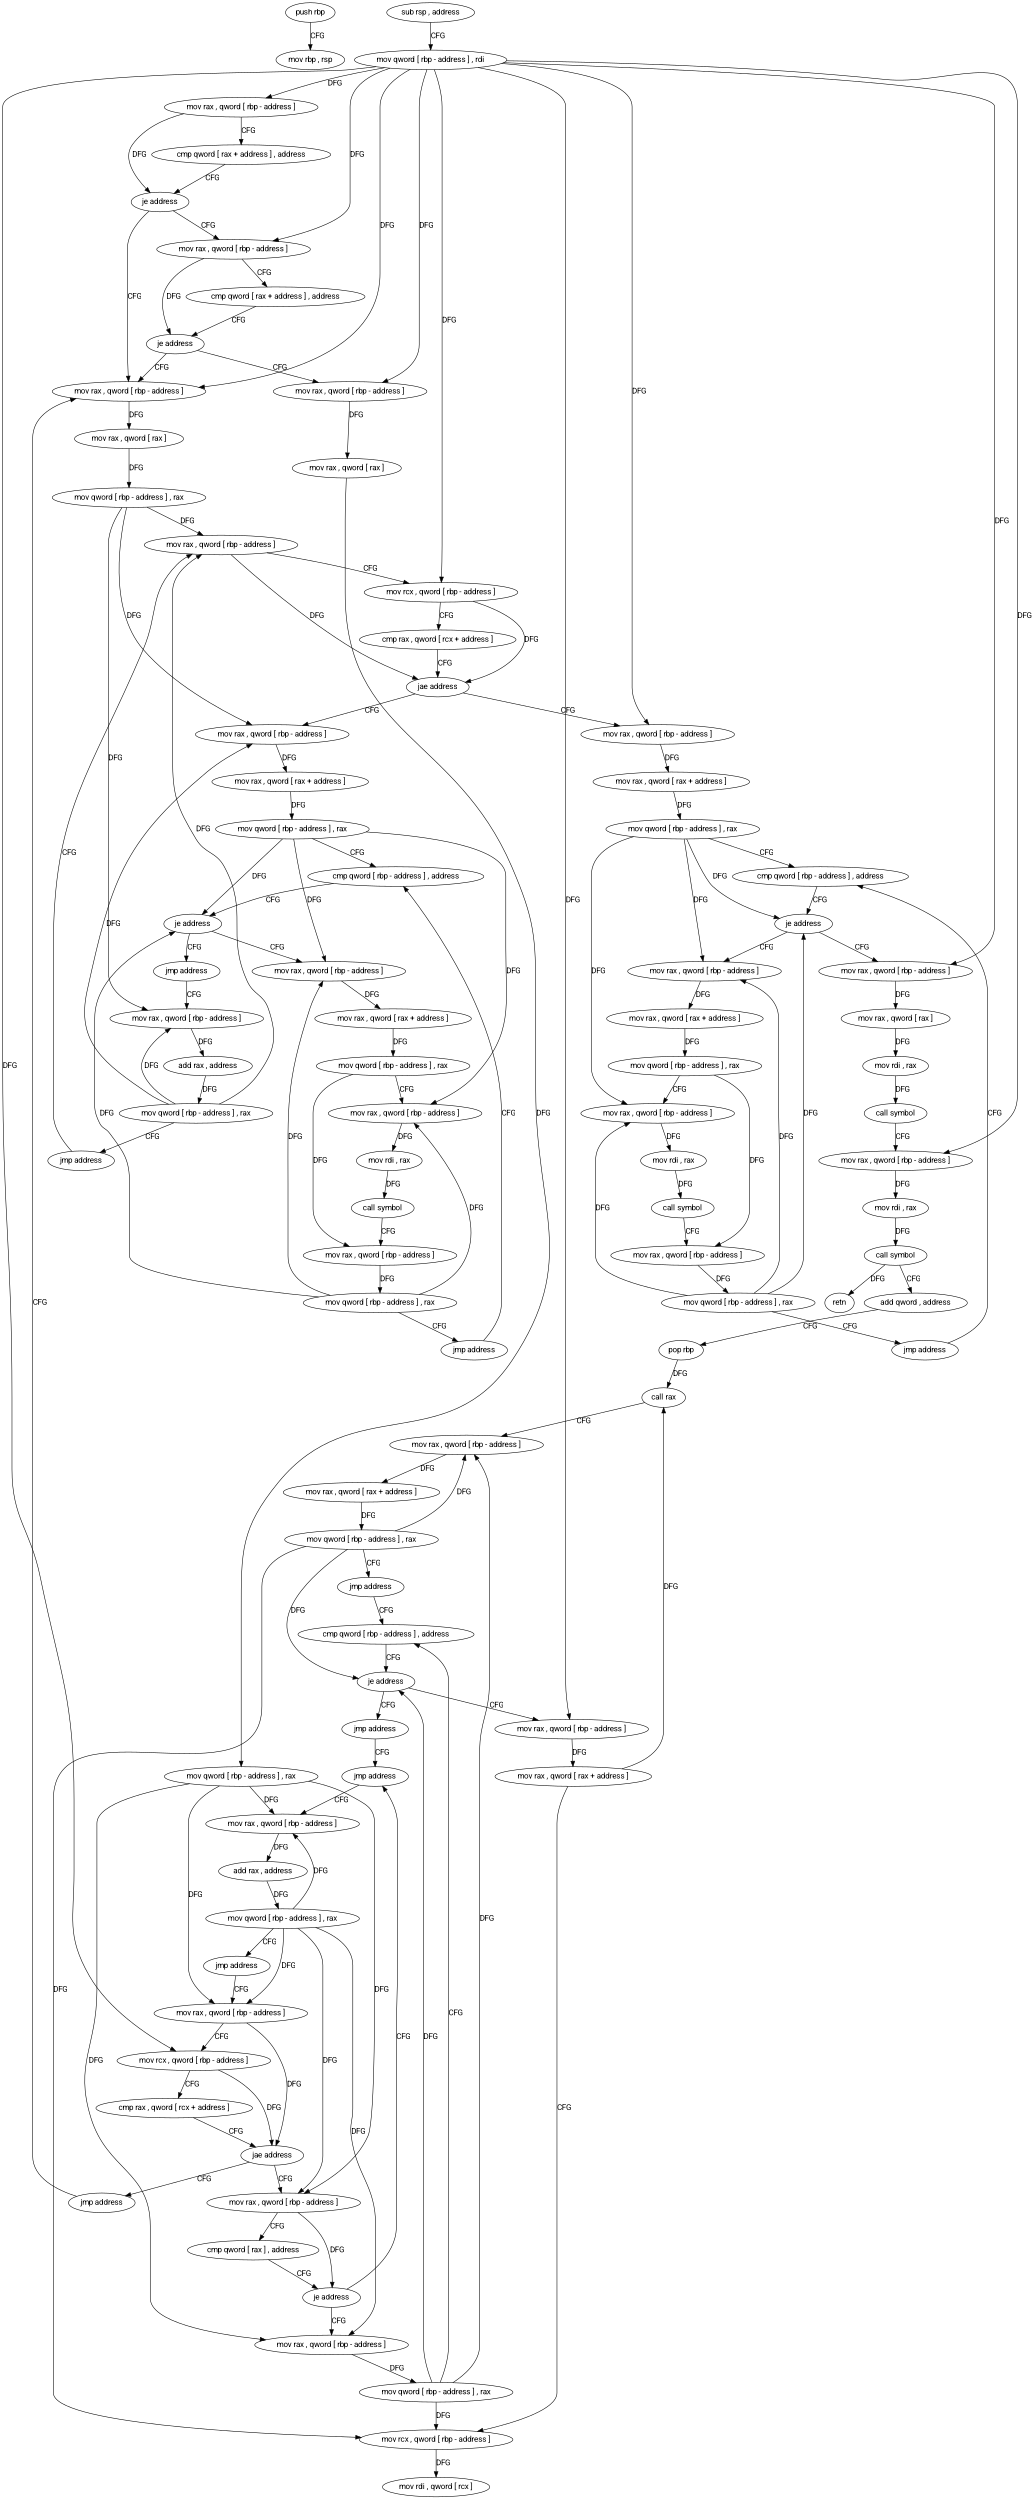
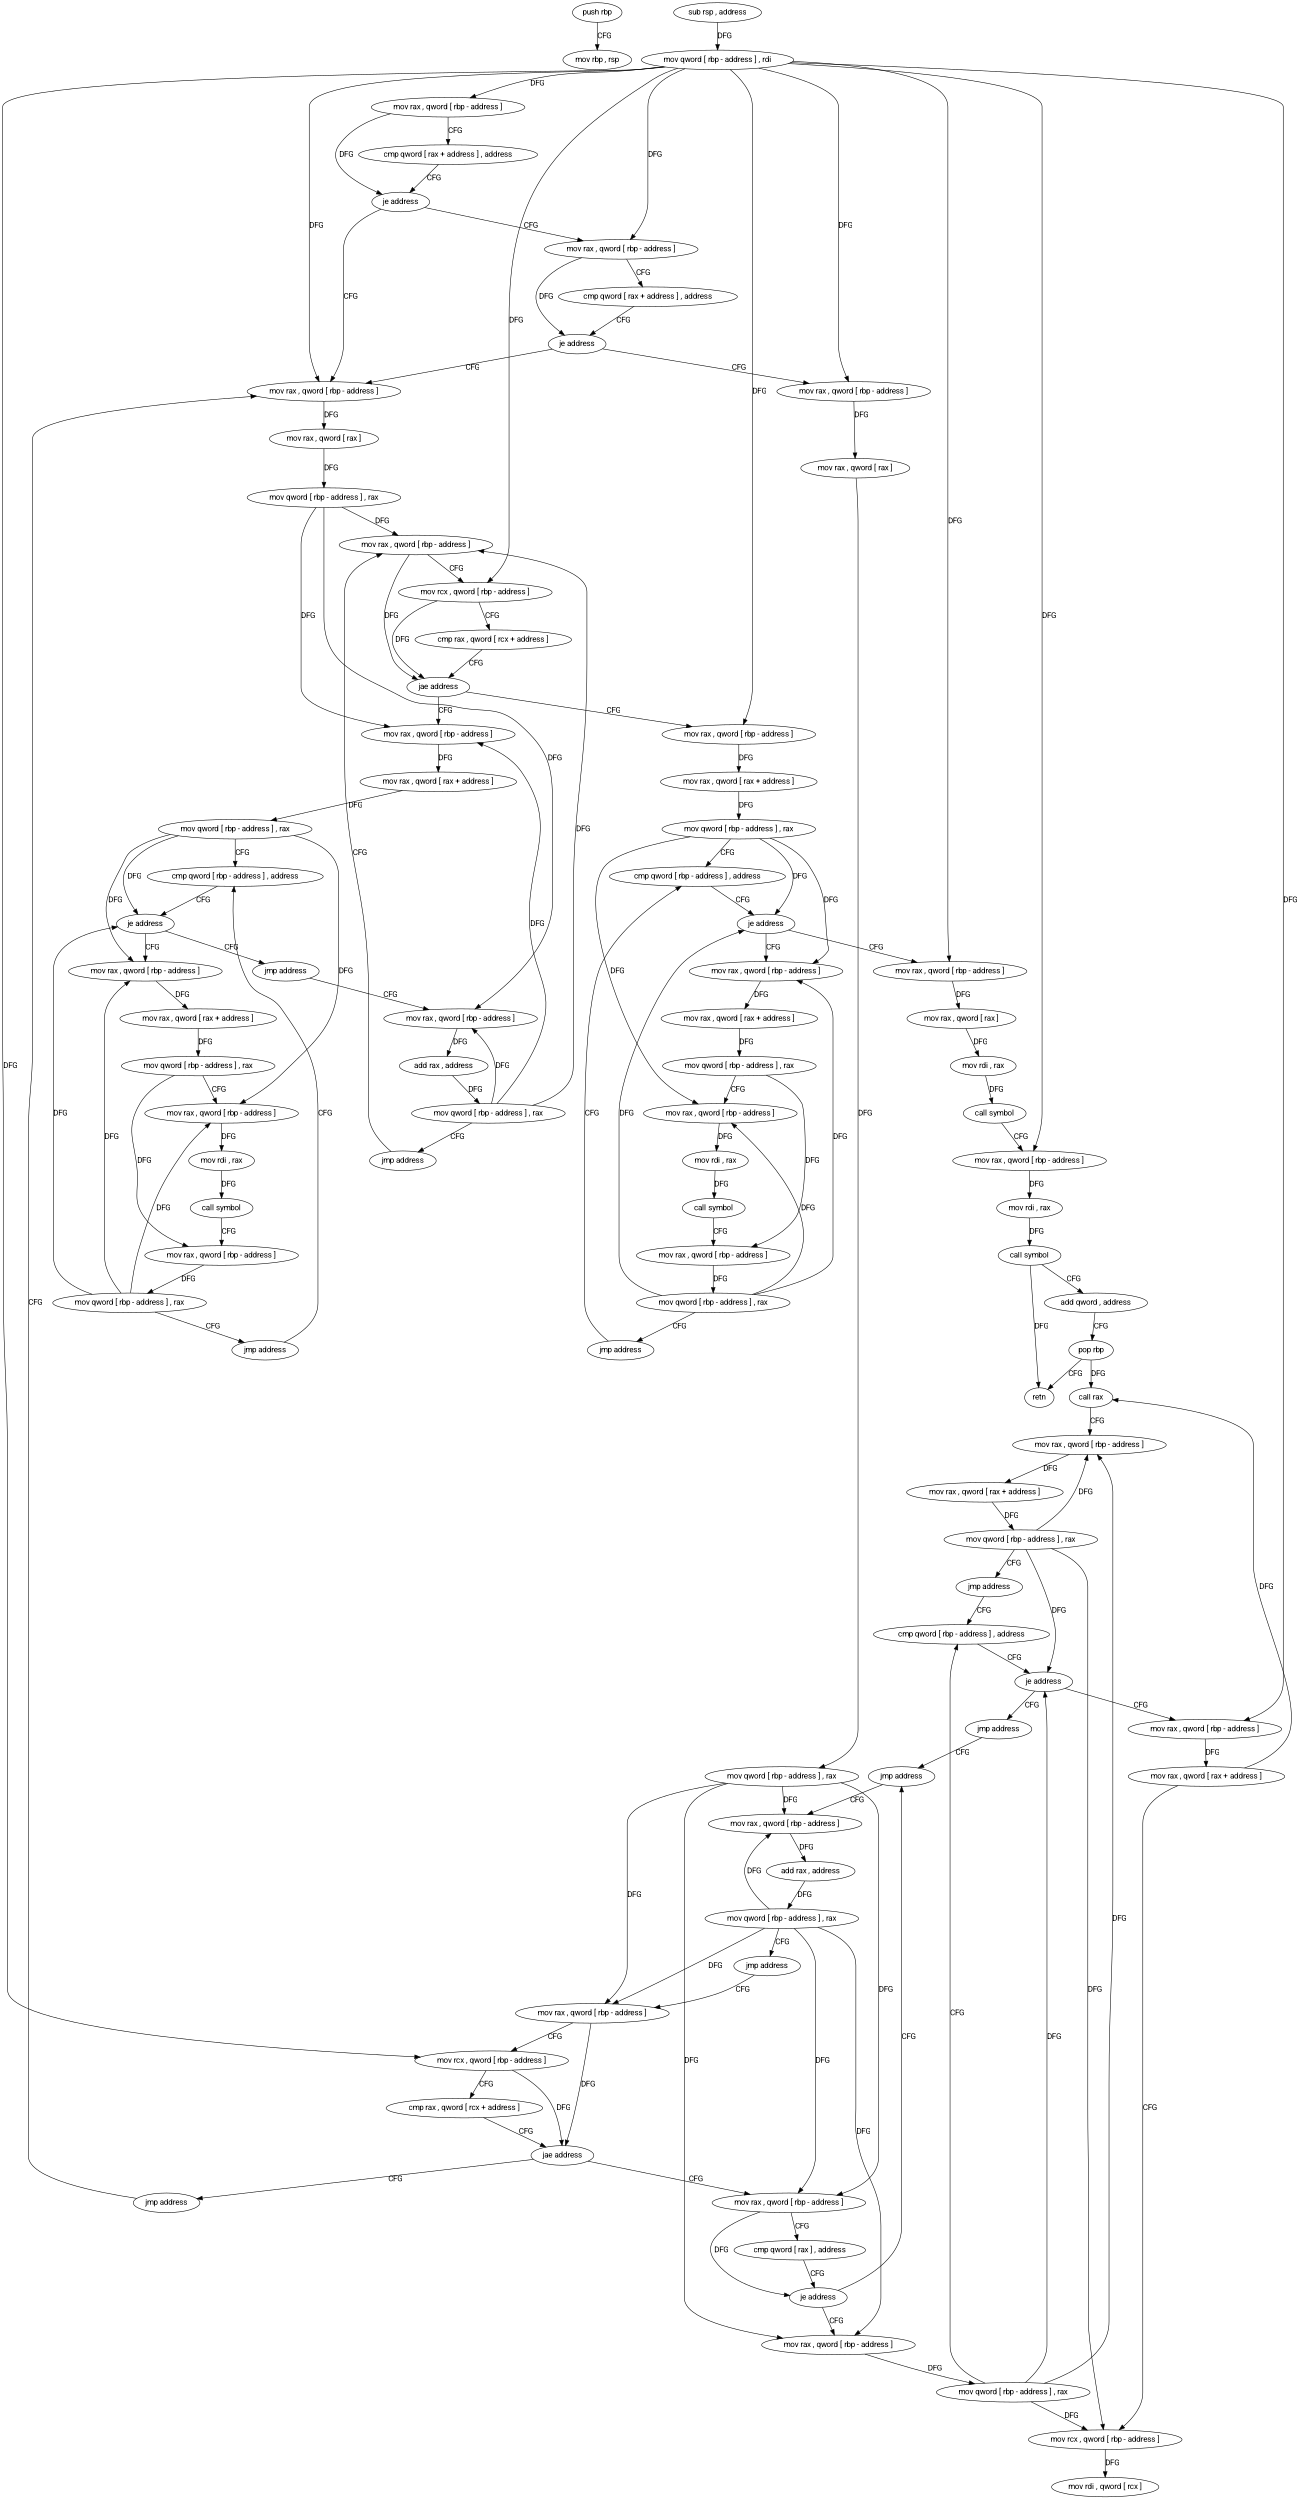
edge "sub rsp , address" -> "mov qword [ rbp - address ] , rdi": label "CFG" -> "DFG"
edge "pop rbp" -> "retn": added, label "CFG"
